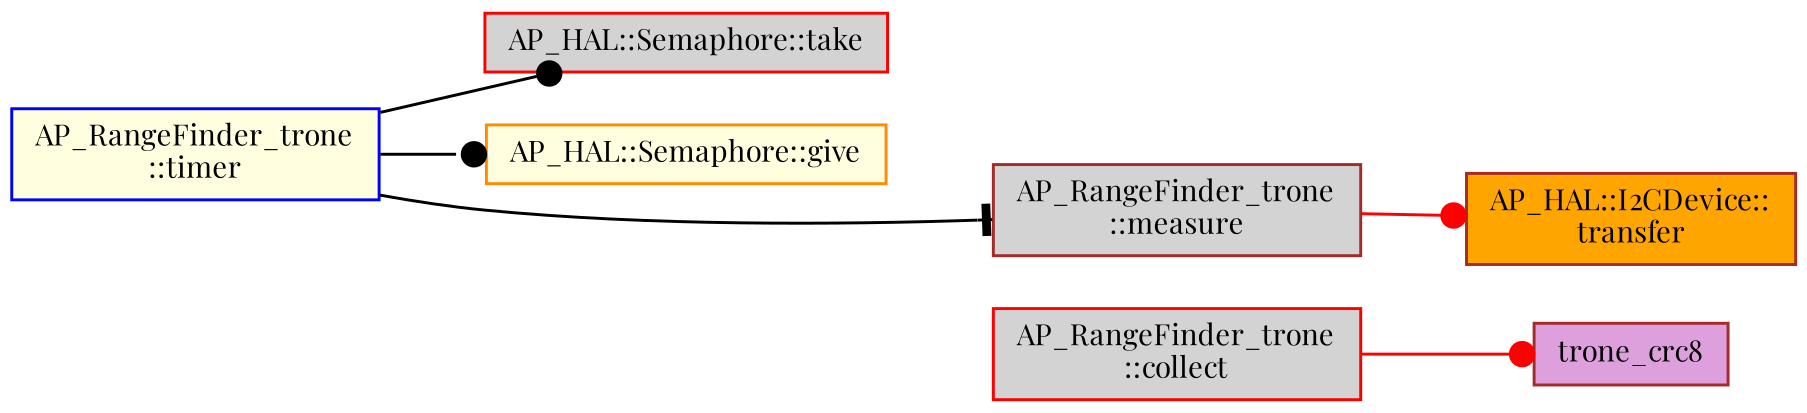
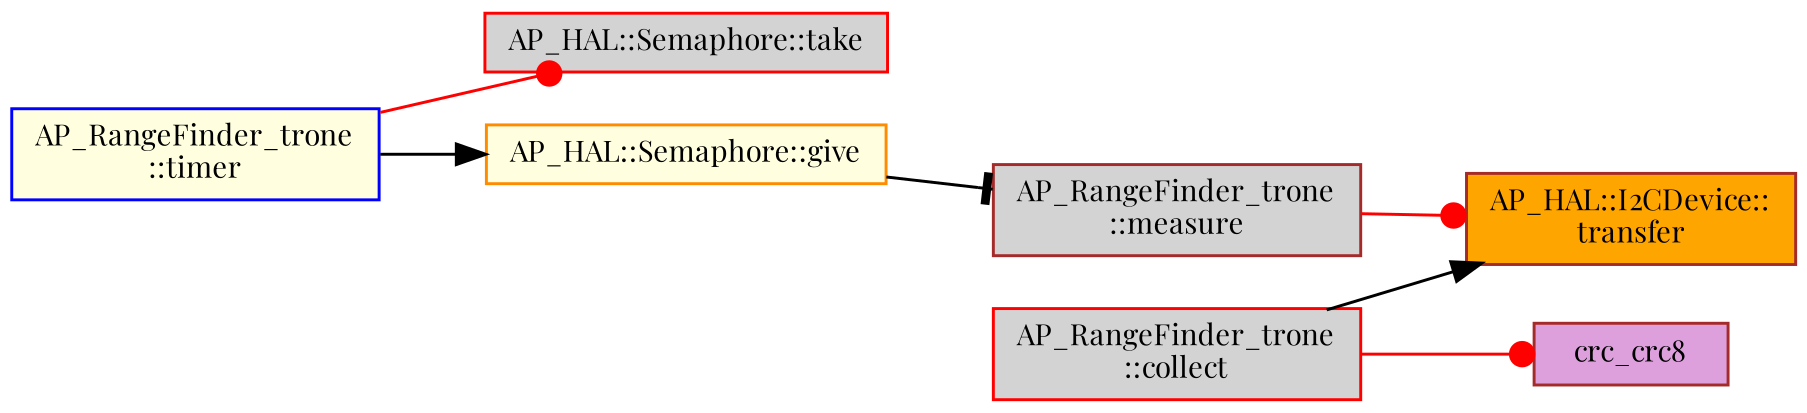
edge "AP_RangeFinder_trone ::timer" -> "AP_HAL::Semaphore::take": color black -> red
edge "AP_RangeFinder_trone ::timer" -> "AP_HAL::Semaphore::give": arrowhead dot -> normal
edge "AP_RangeFinder_trone ::timer" -> "AP_RangeFinder_trone ::measure": now "AP_HAL::Semaphore::give" -> "AP_RangeFinder_trone ::measure"
edge "AP_RangeFinder_trone ::collect" -> "AP_HAL::I2CDevice:: transfer": added
node "trone_crc8": label "trone_crc8" -> "crc_crc8"
